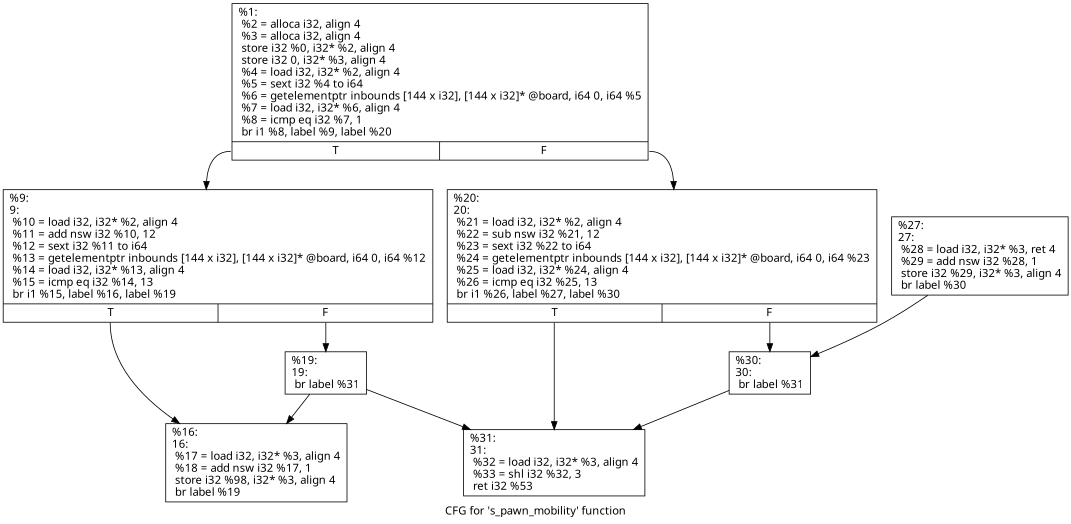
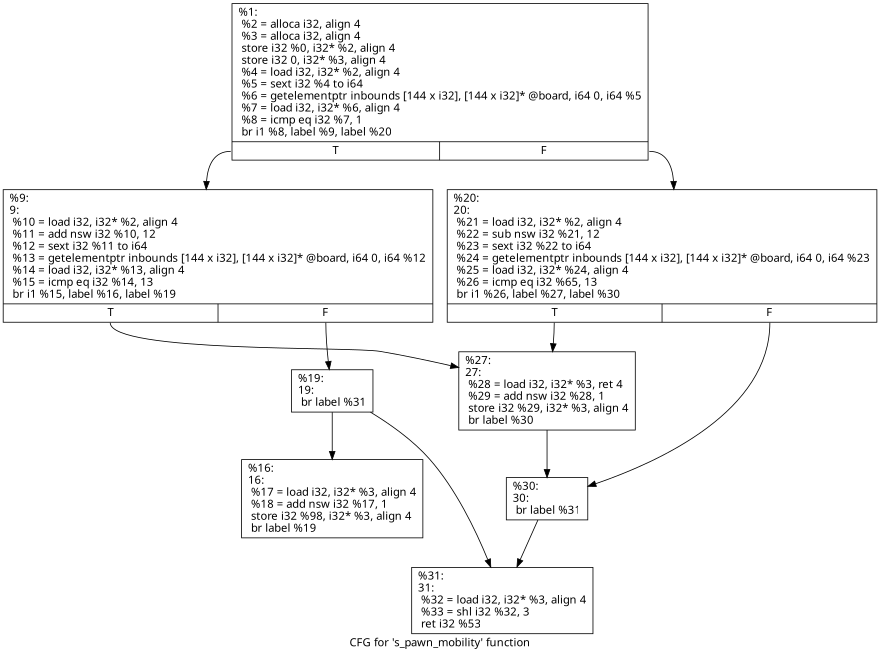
node "%20:": text "%26 = icmp eq i32 %25, 13" -> "%26 = icmp eq i32 %65, 13"
edge "%20:" -> "%31:": now "%20:" -> "%27:"
edge "%9:" -> "%16:": now "%9:" -> "%27:"
